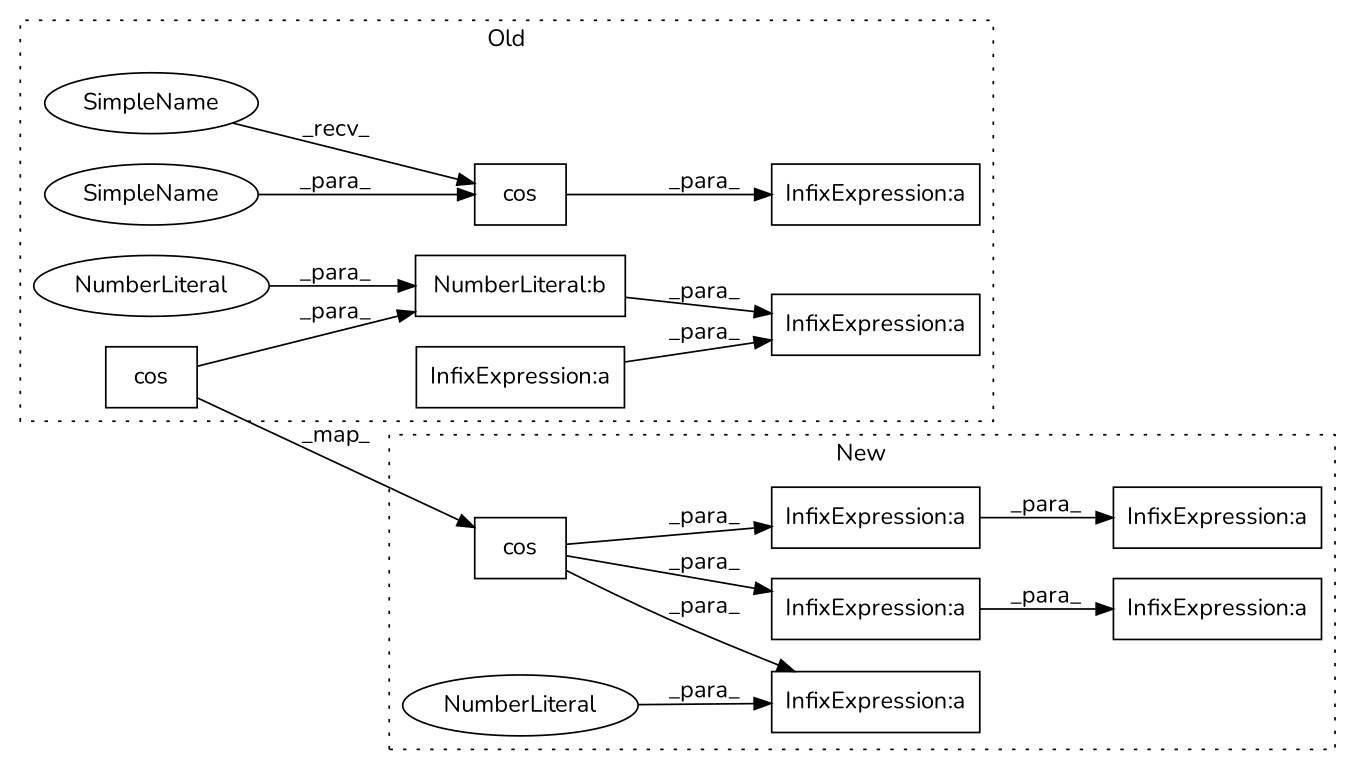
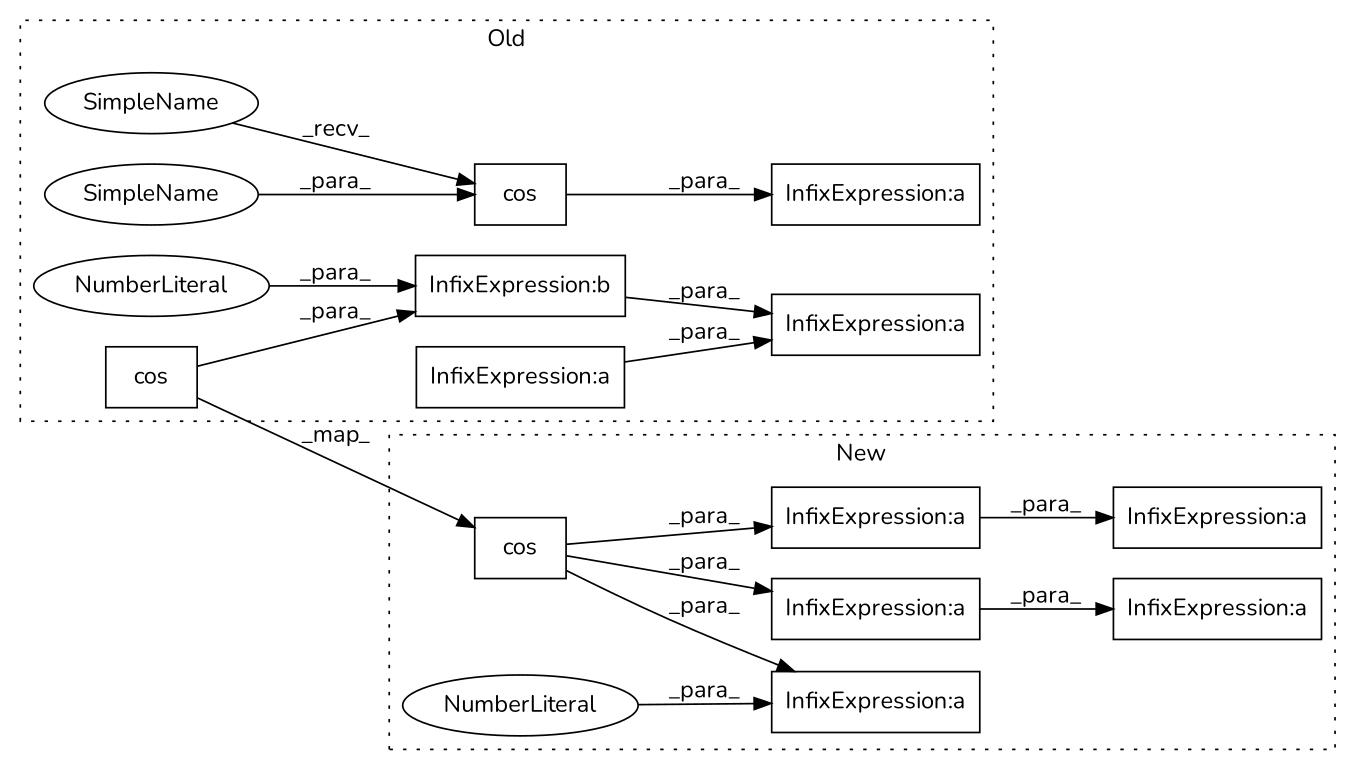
node "NumberLiteral:b": label "NumberLiteral:b" -> "InfixExpression:b"
